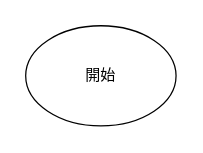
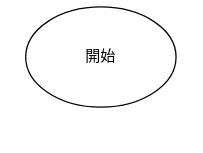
node "開始": moved (101, 76) -> (101, 57)
